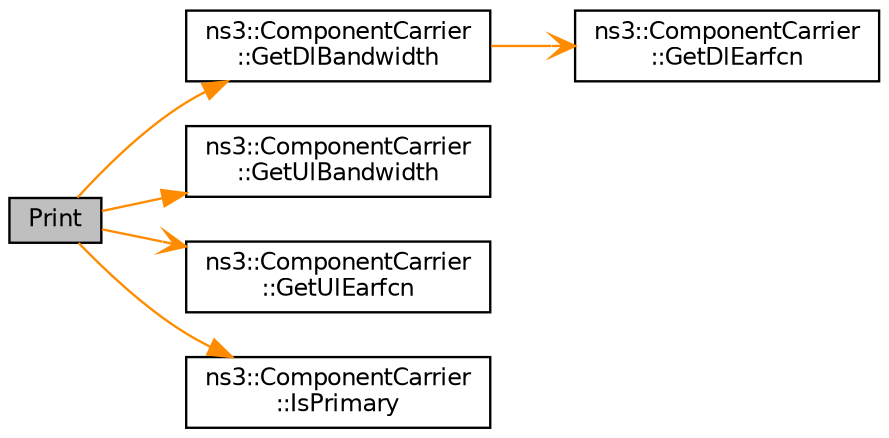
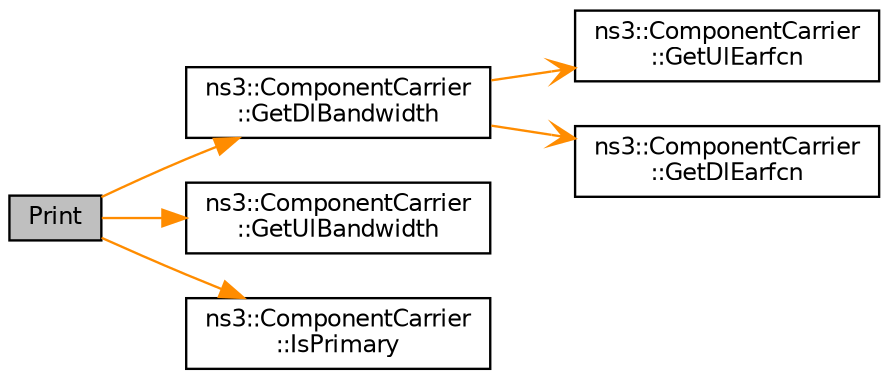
edge "Print" -> "ns3::ComponentCarrier ::GetUlEarfcn": now "ns3::ComponentCarrier ::GetDlBandwidth" -> "ns3::ComponentCarrier ::GetUlEarfcn"
